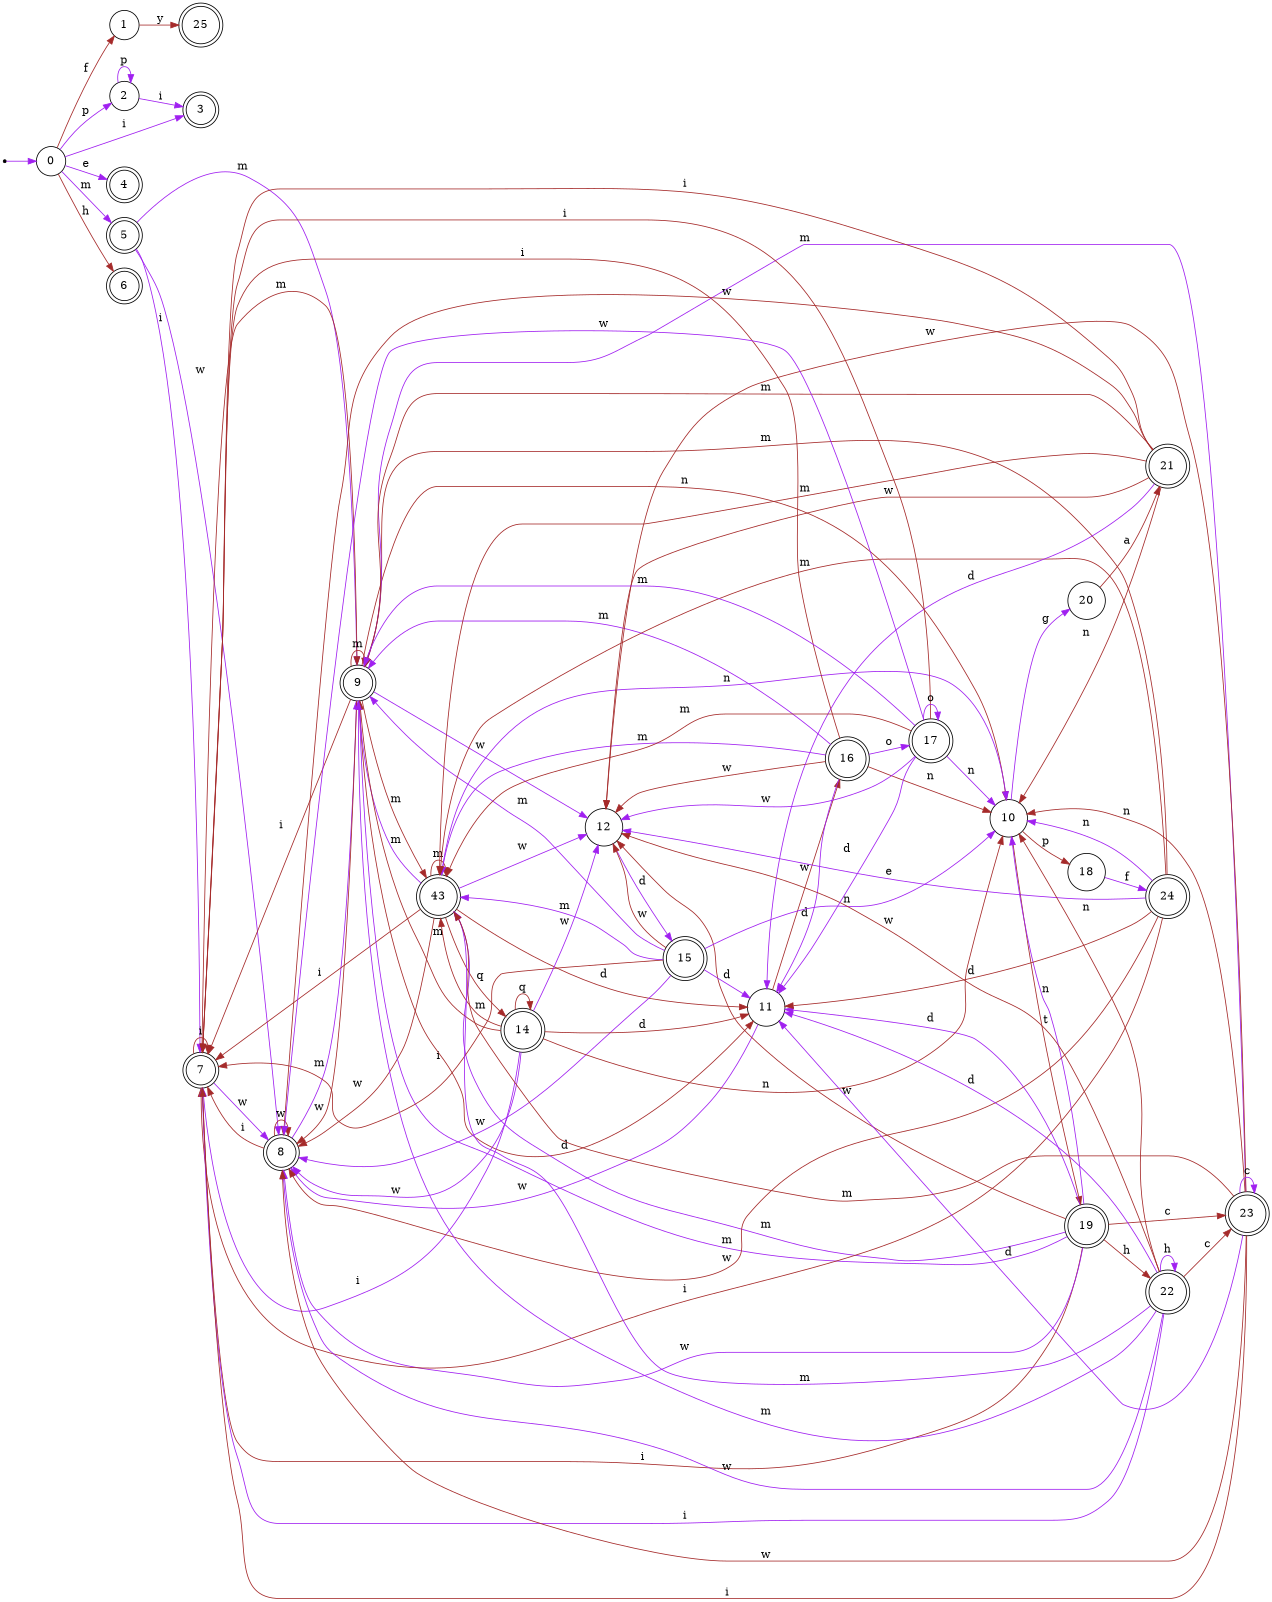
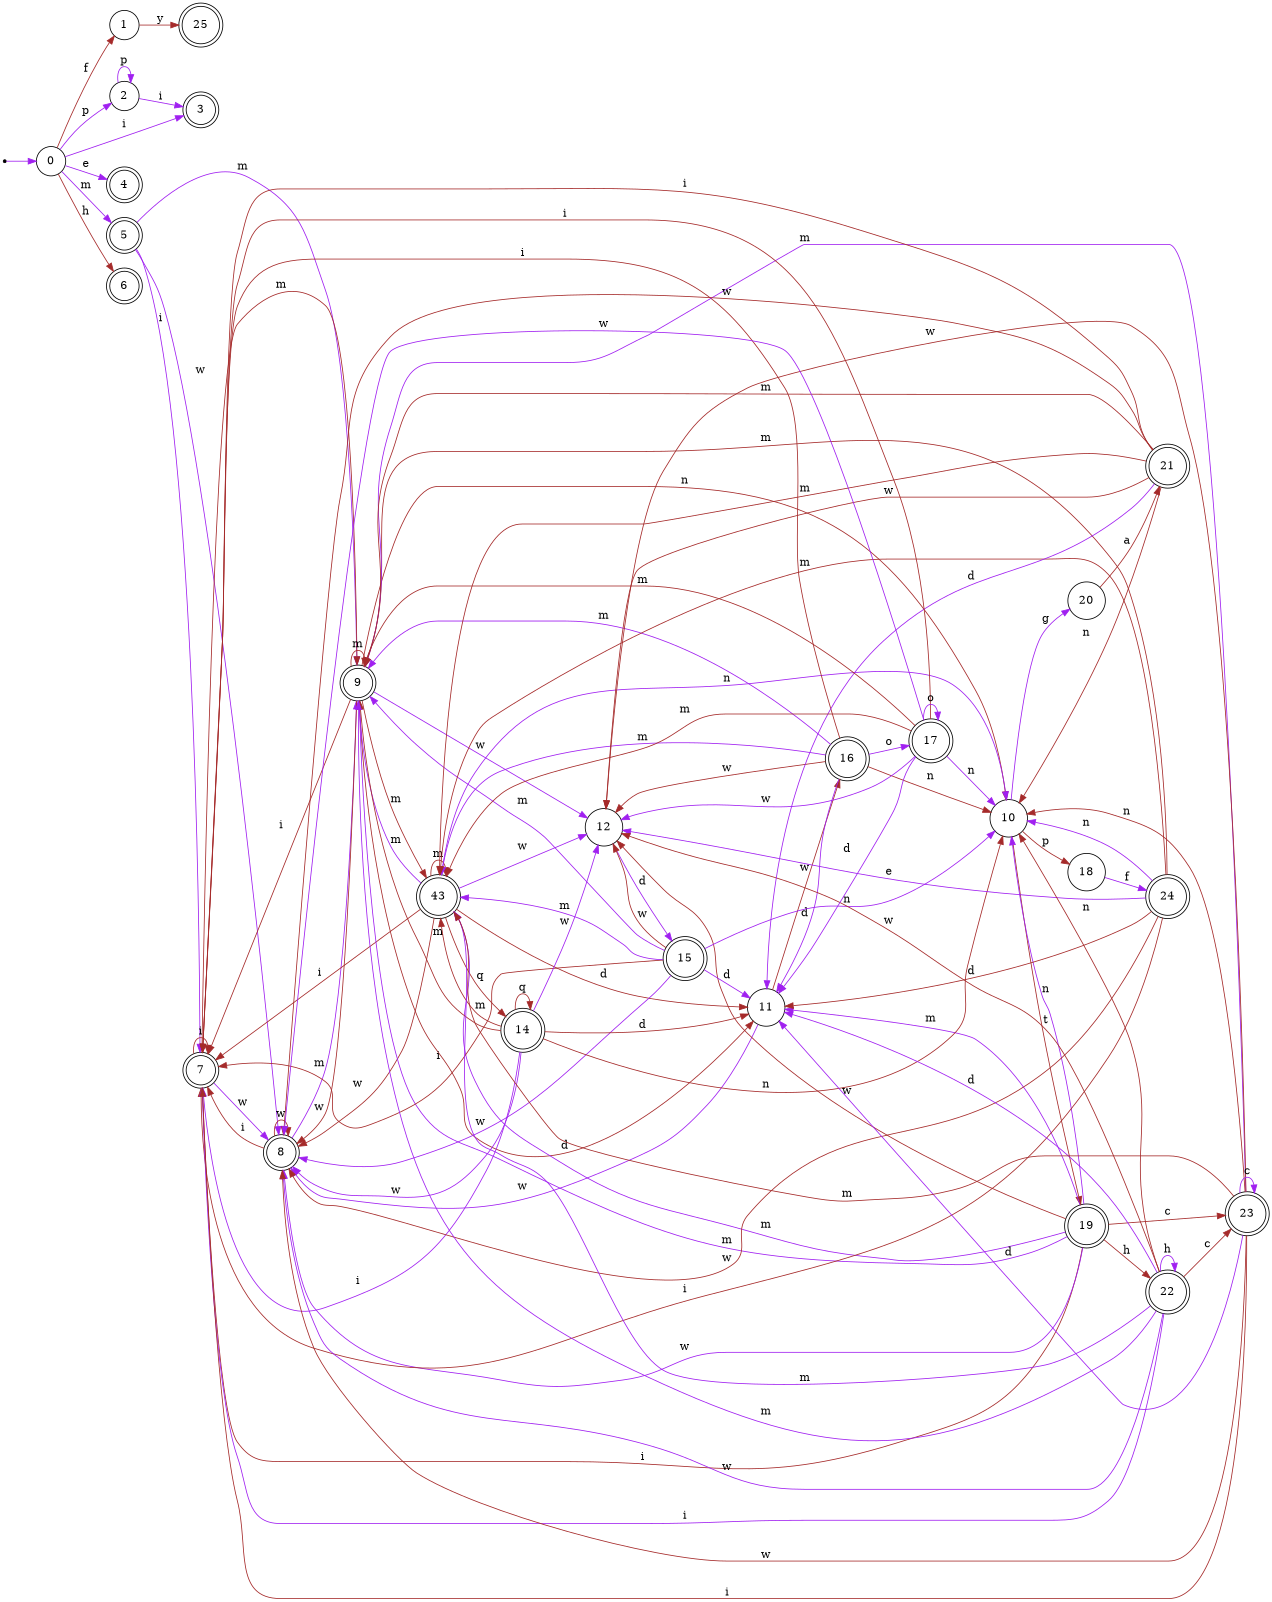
edge "17" -> "9": color purple -> brown
edge "19" -> "11": label "d" -> "m"
